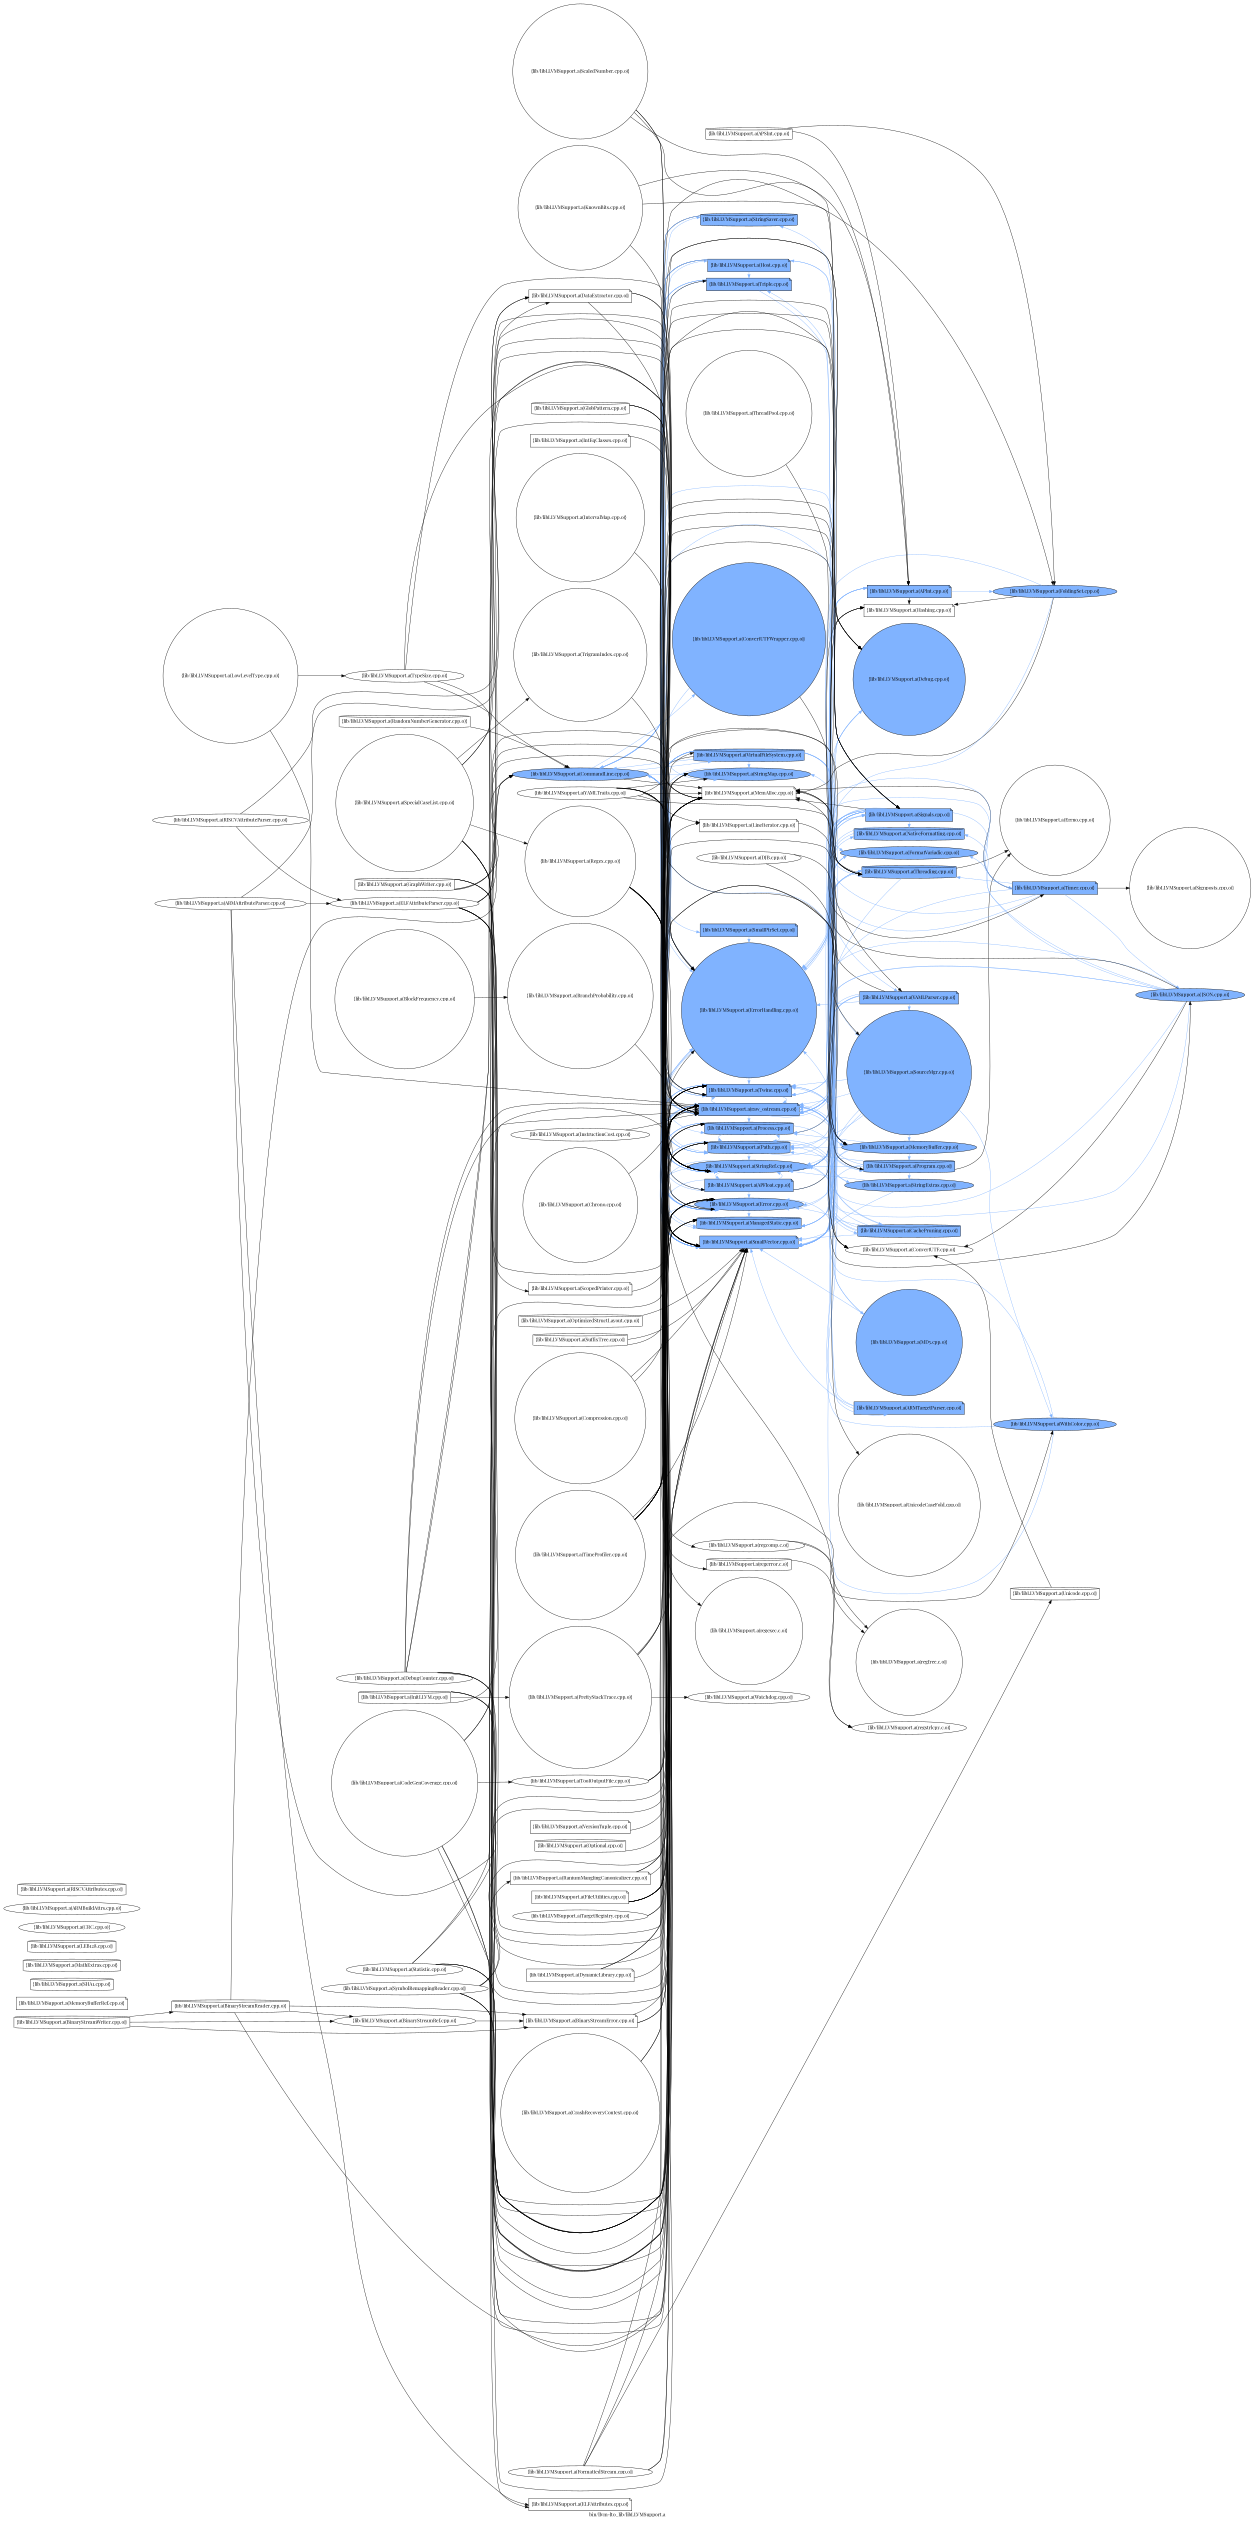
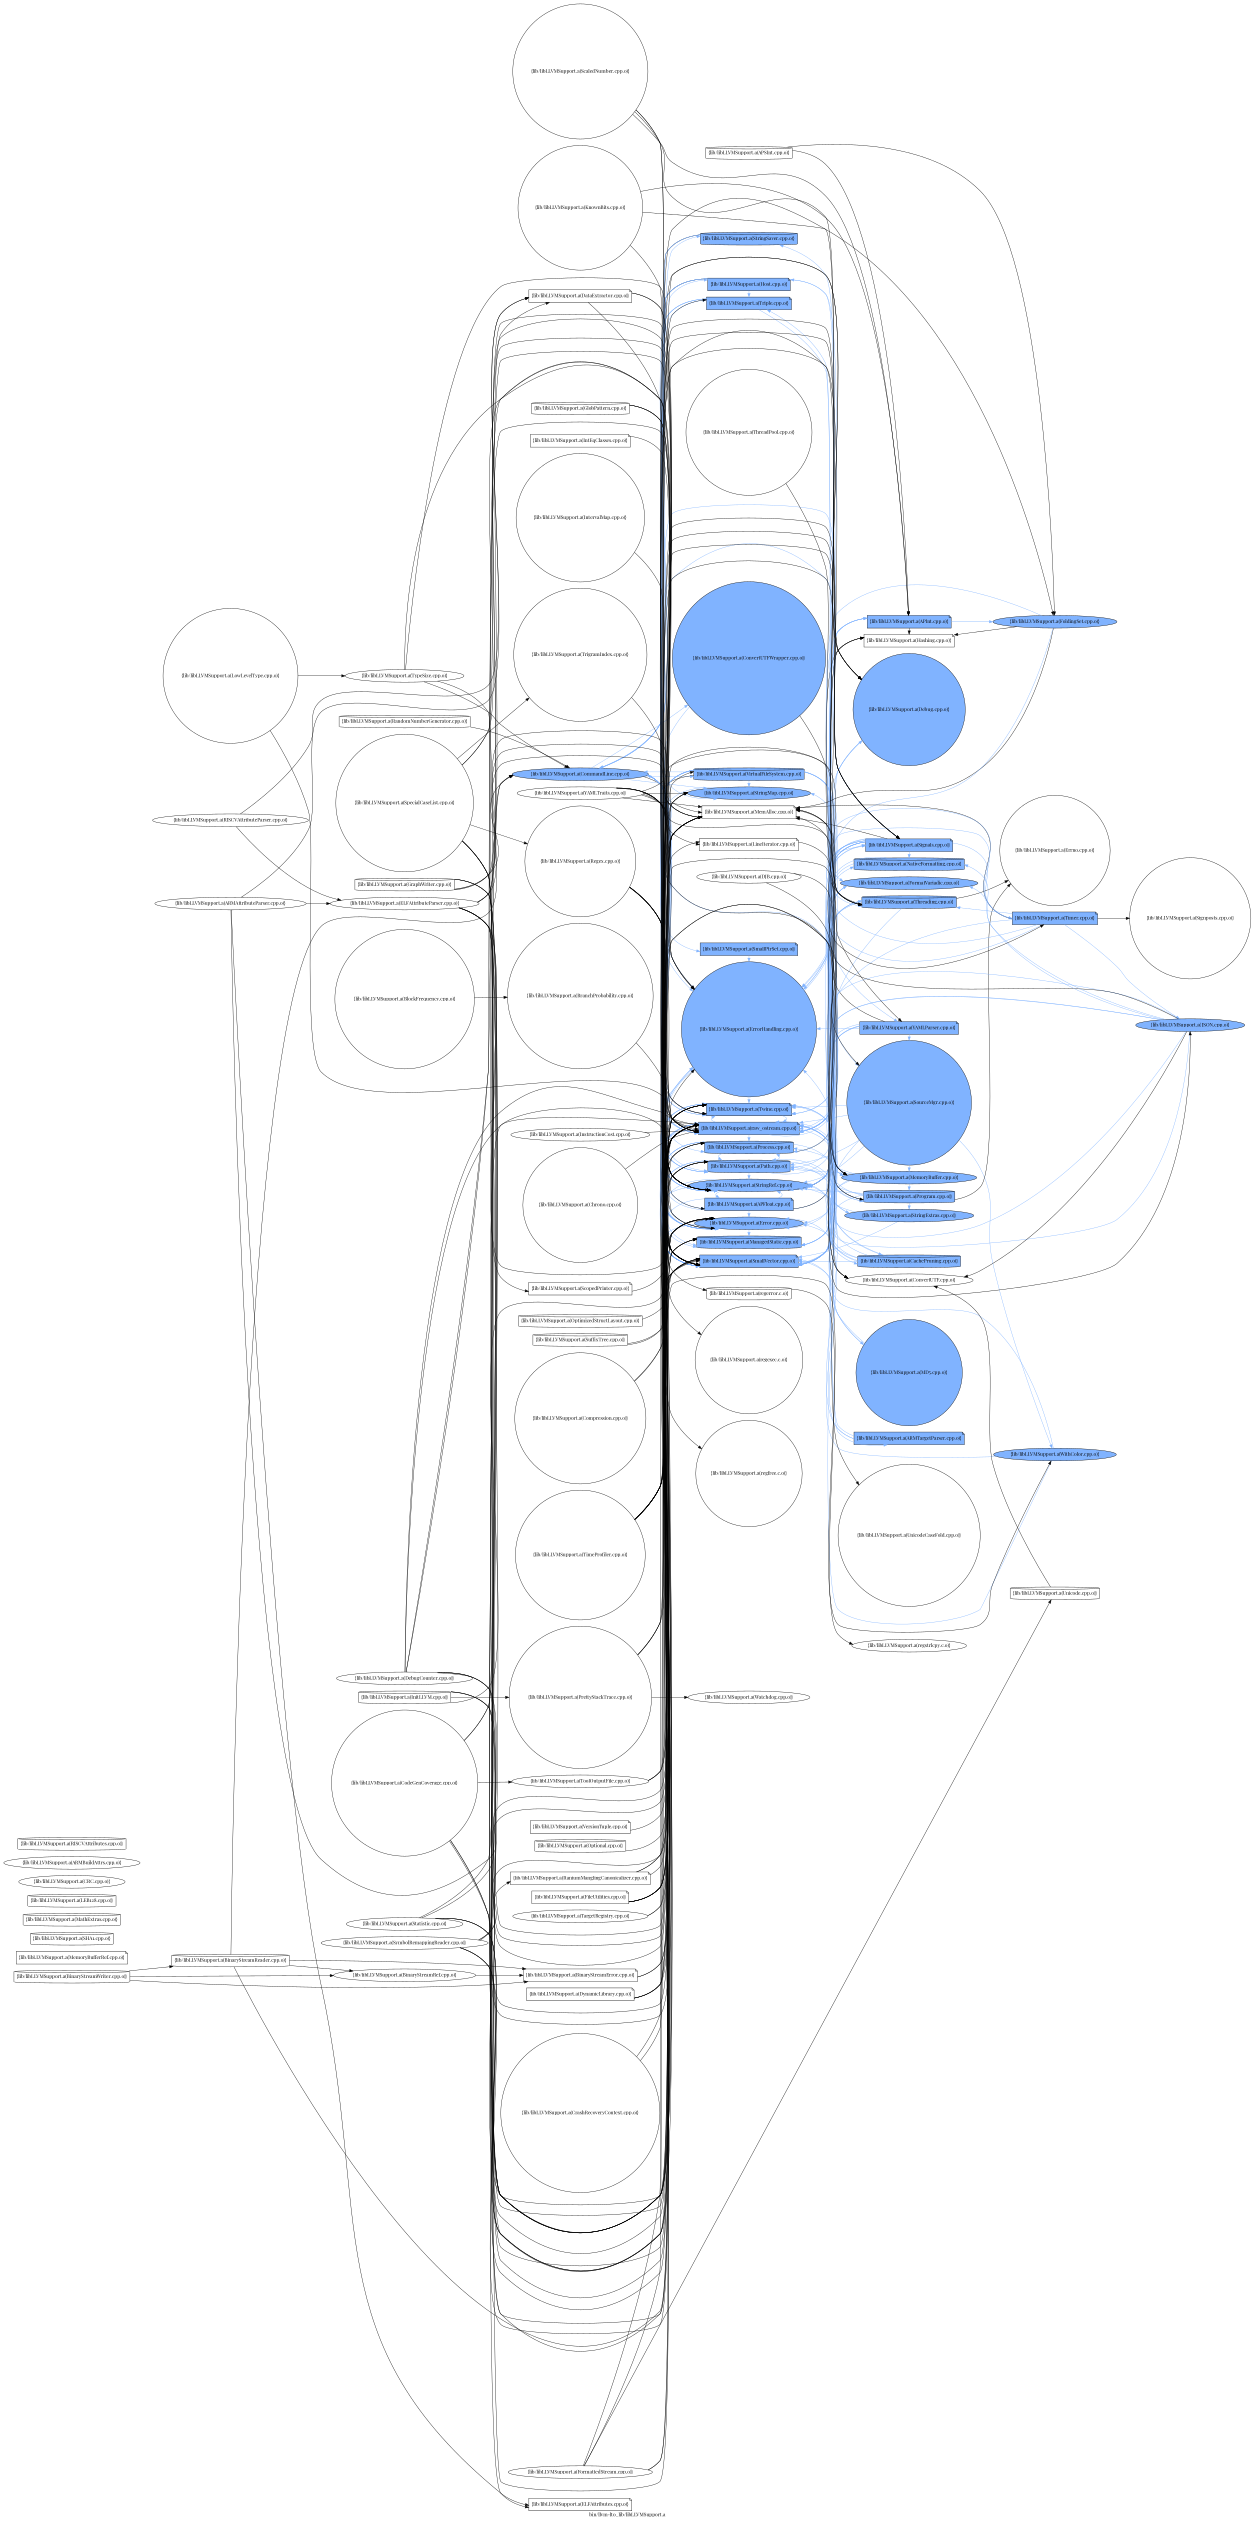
node "{lib/libLLVMSupport.a(regcomp.c.o)}": removed
edge "{lib/libLLVMSupport.a(BinaryStreamError.cpp.o)}" -> "{lib/libLLVMSupport.a(ManagedStatic.cpp.o)}": now "{lib/libLLVMSupport.a(DynamicLibrary.cpp.o)}" -> "{lib/libLLVMSupport.a(ManagedStatic.cpp.o)}"
